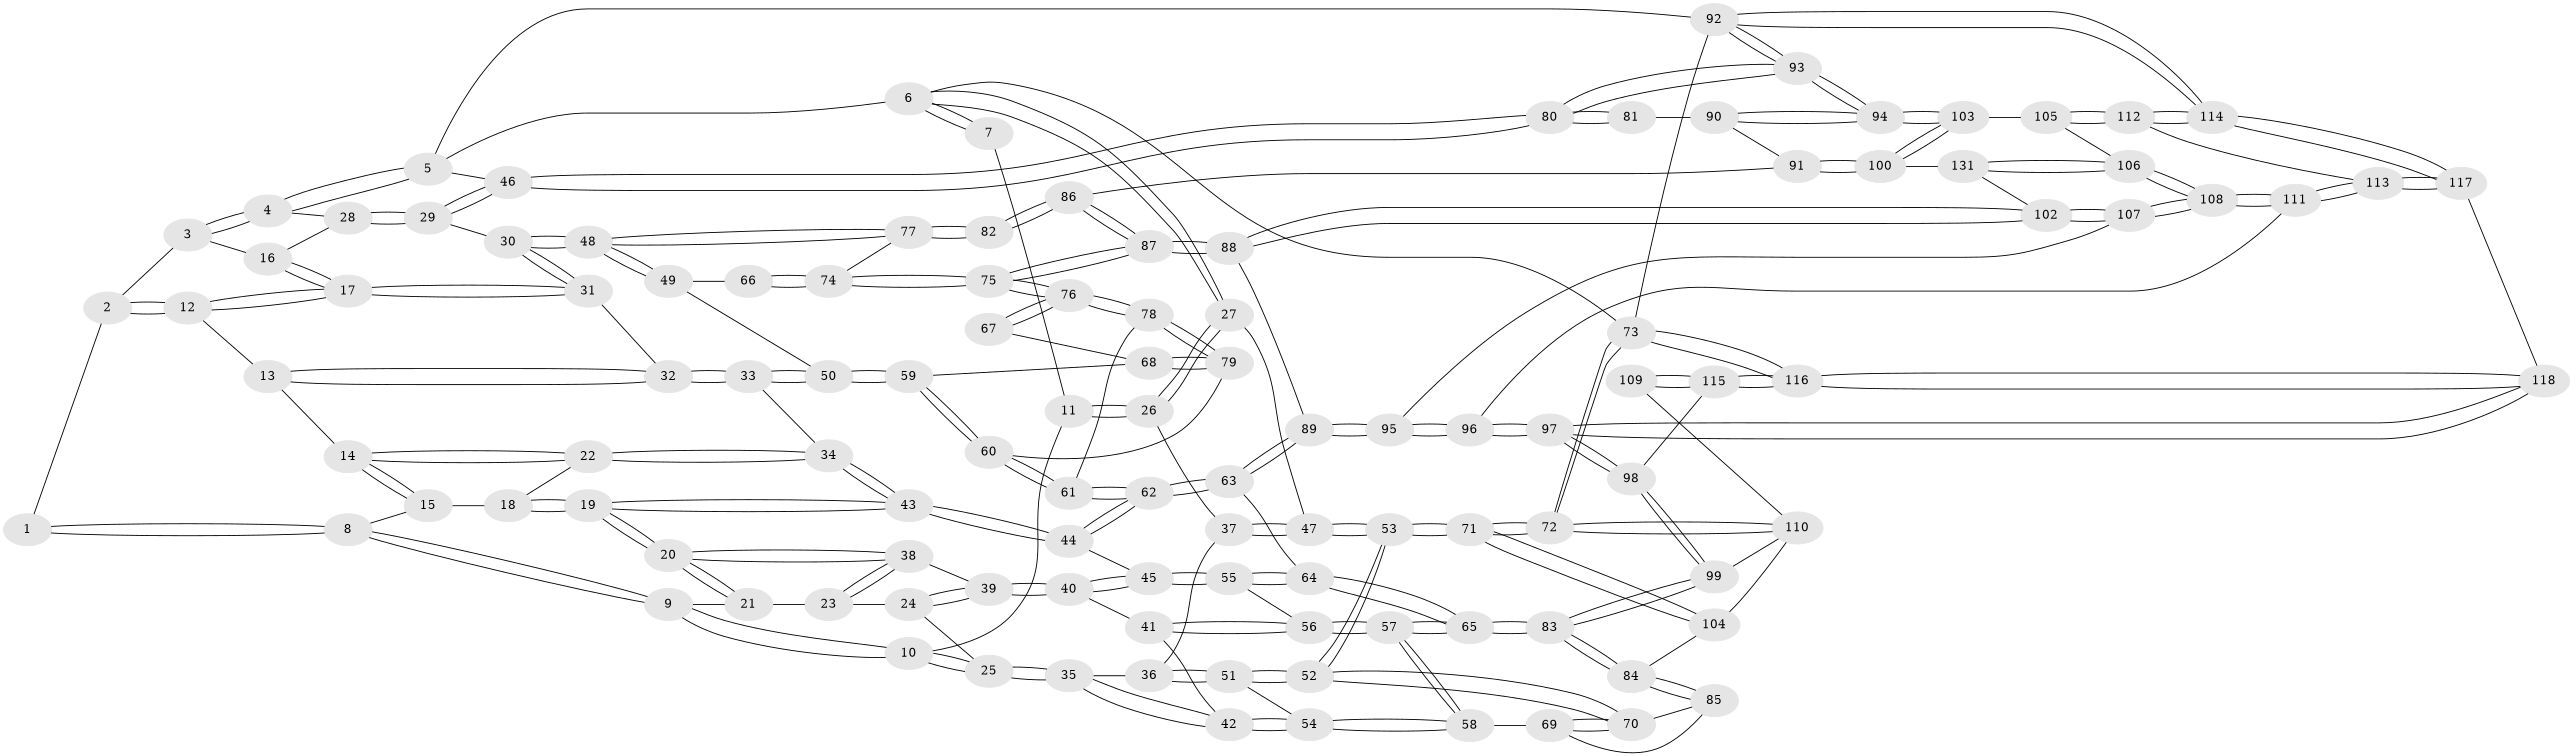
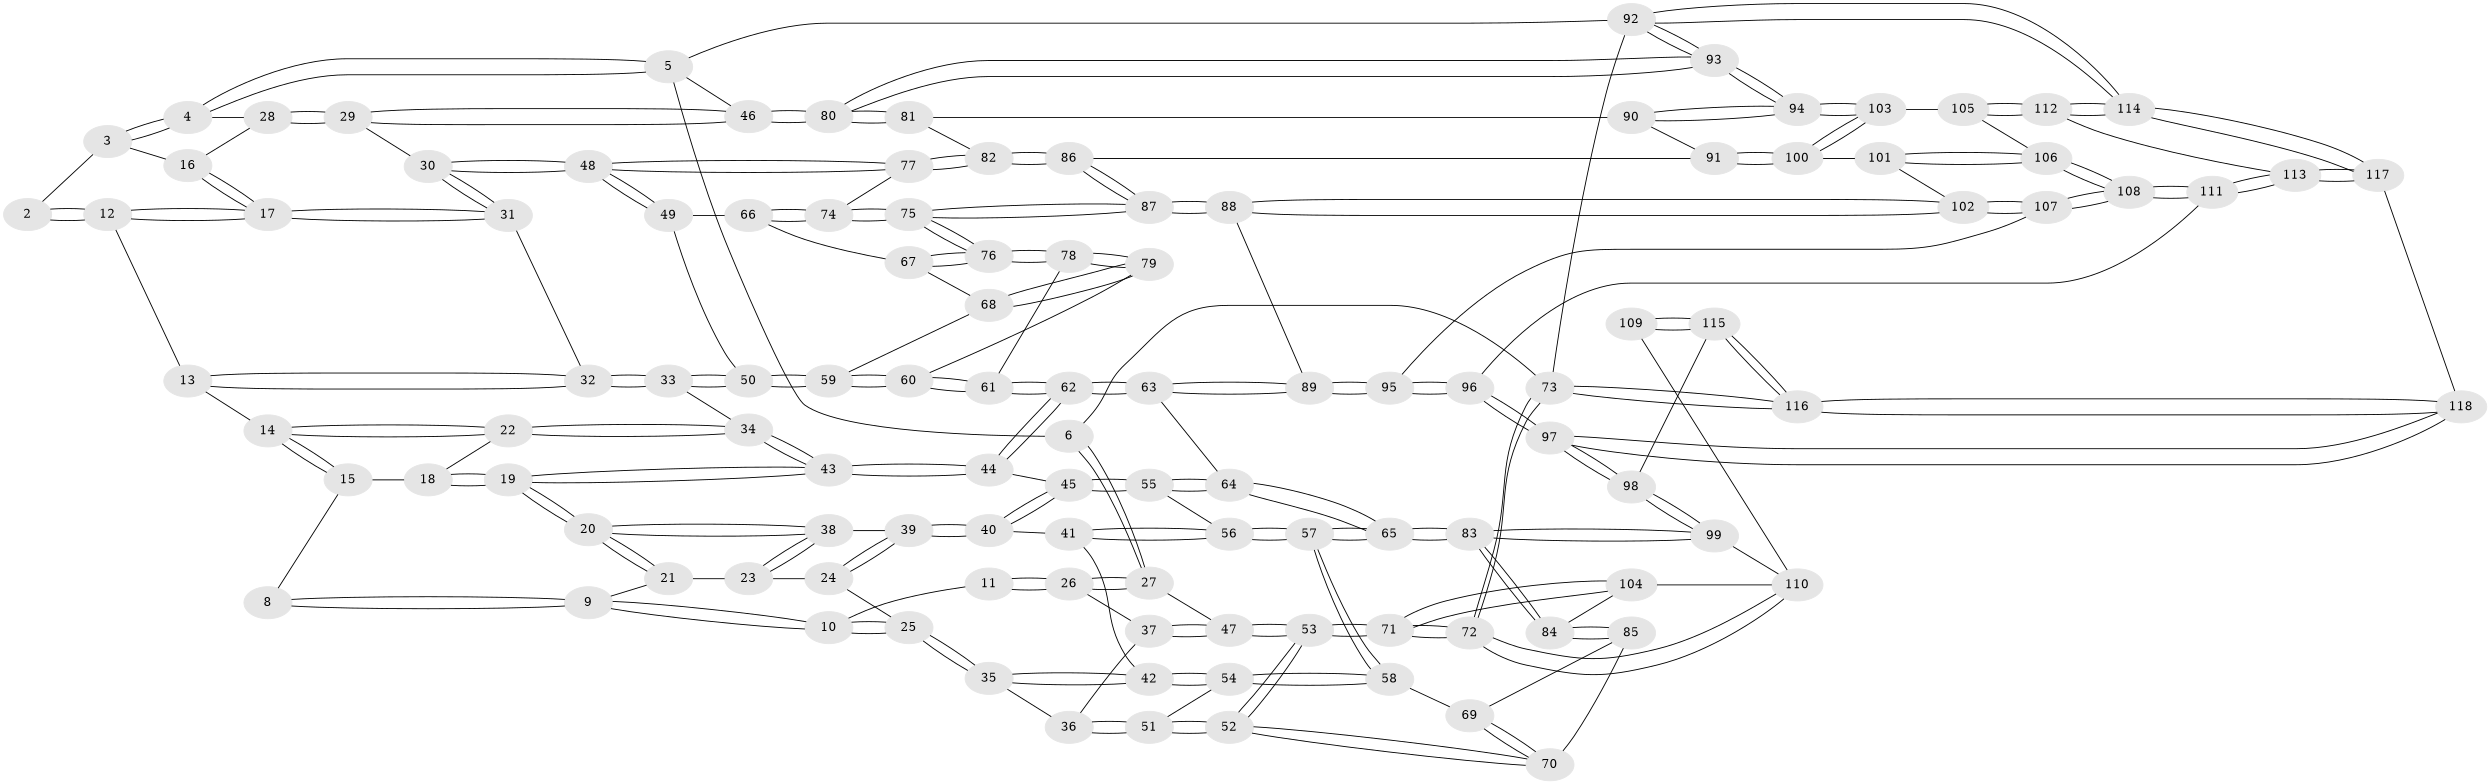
node "7": removed
edge "81" -- "82": added
node "131": label "131" -> "101"
edge "66" -- "67": added
node "1": removed
